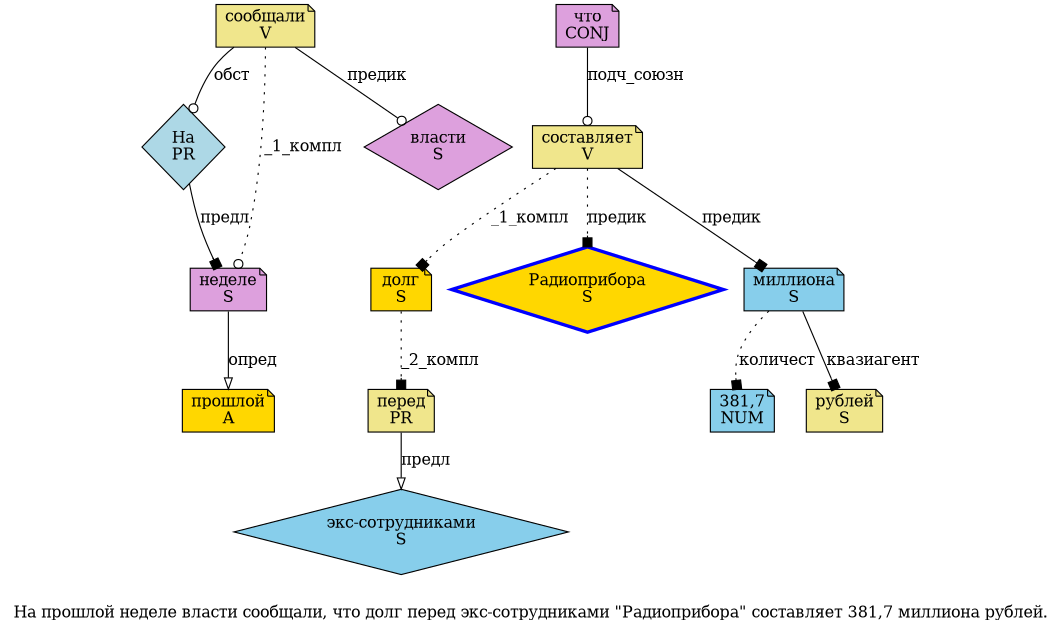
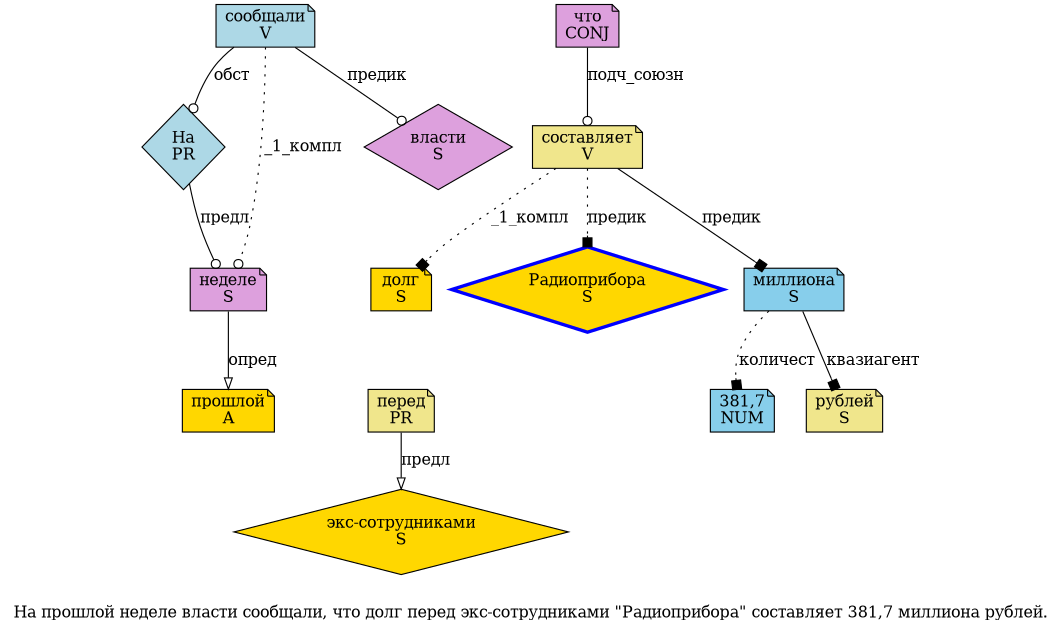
node "сообщали V": fillcolor khaki -> lightblue
edge "На PR" -> "неделе S": arrowhead box -> odot
edge "долг S" -> "перед PR": removed, label "_2_компл"
node "экс-сотрудниками S": fillcolor skyblue -> gold
